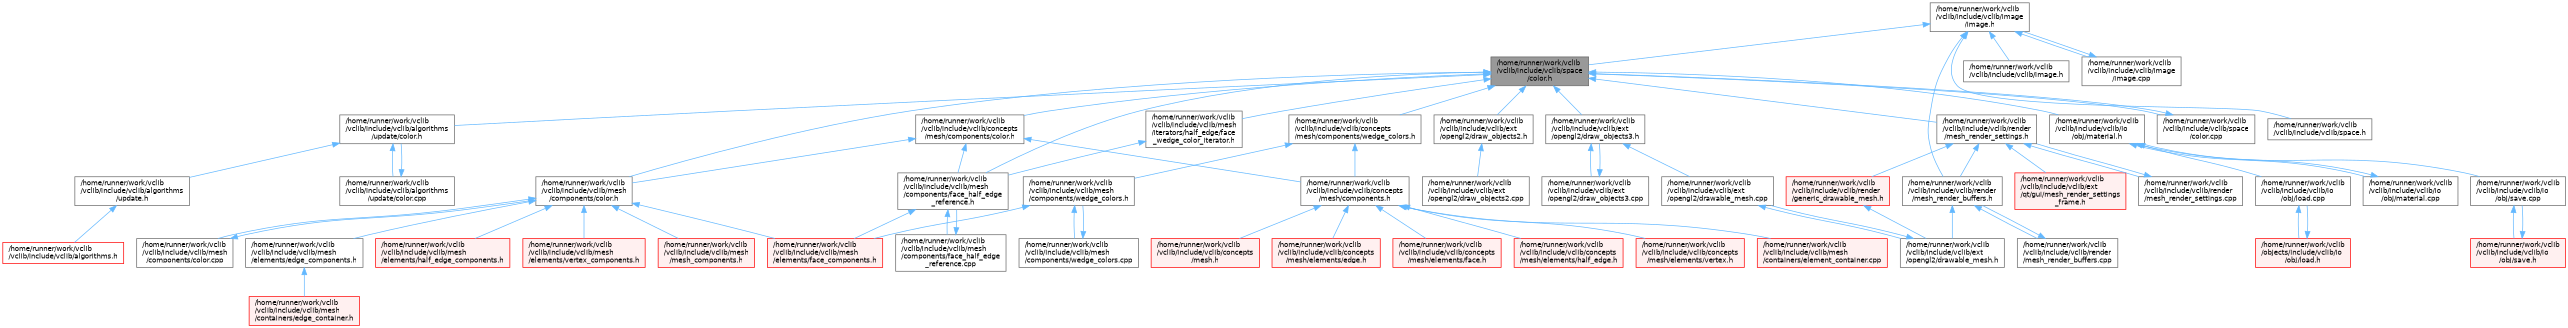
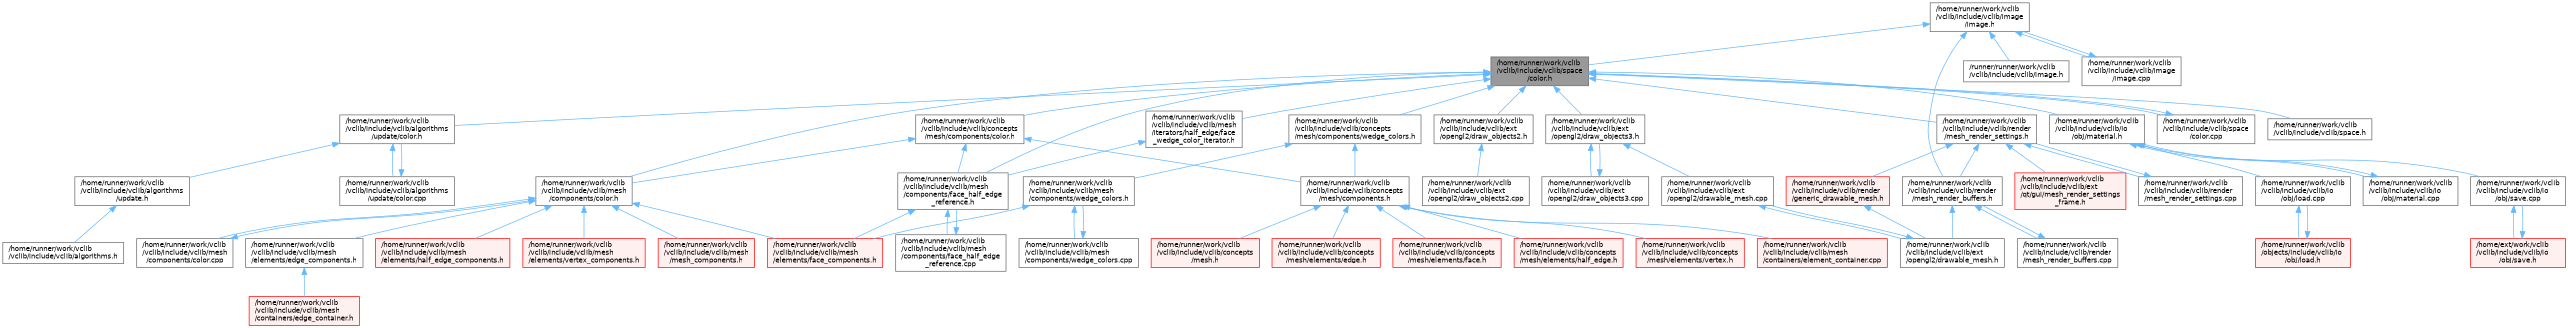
node "/home/runner/work/vclib /vclib/include/vclib/image.h": label "/home/runner/work/vclib /vclib/include/vclib/image.h" -> "/runner/runner/work/vclib /vclib/include/vclib/image.h"
edge "/home/runner/work/vclib /vclib/include/vclib/space.h" -> "/home/runner/work/vclib /vclib/include/vclib/image /image.h": now "/home/runner/work/vclib /vclib/include/vclib/space.h" -> "/home/runner/work/vclib /vclib/include/vclib/space /color.h"
node "/home/runner/work/vclib /vclib/include/vclib/algorithms.h": color red -> grey40
node "/home/runner/work/vclib /vclib/include/vclib/io /obj/save.h": label "/home/runner/work/vclib /vclib/include/vclib/io /obj/save.h" -> "/home/ext/work/vclib /vclib/include/vclib/io /obj/save.h"
